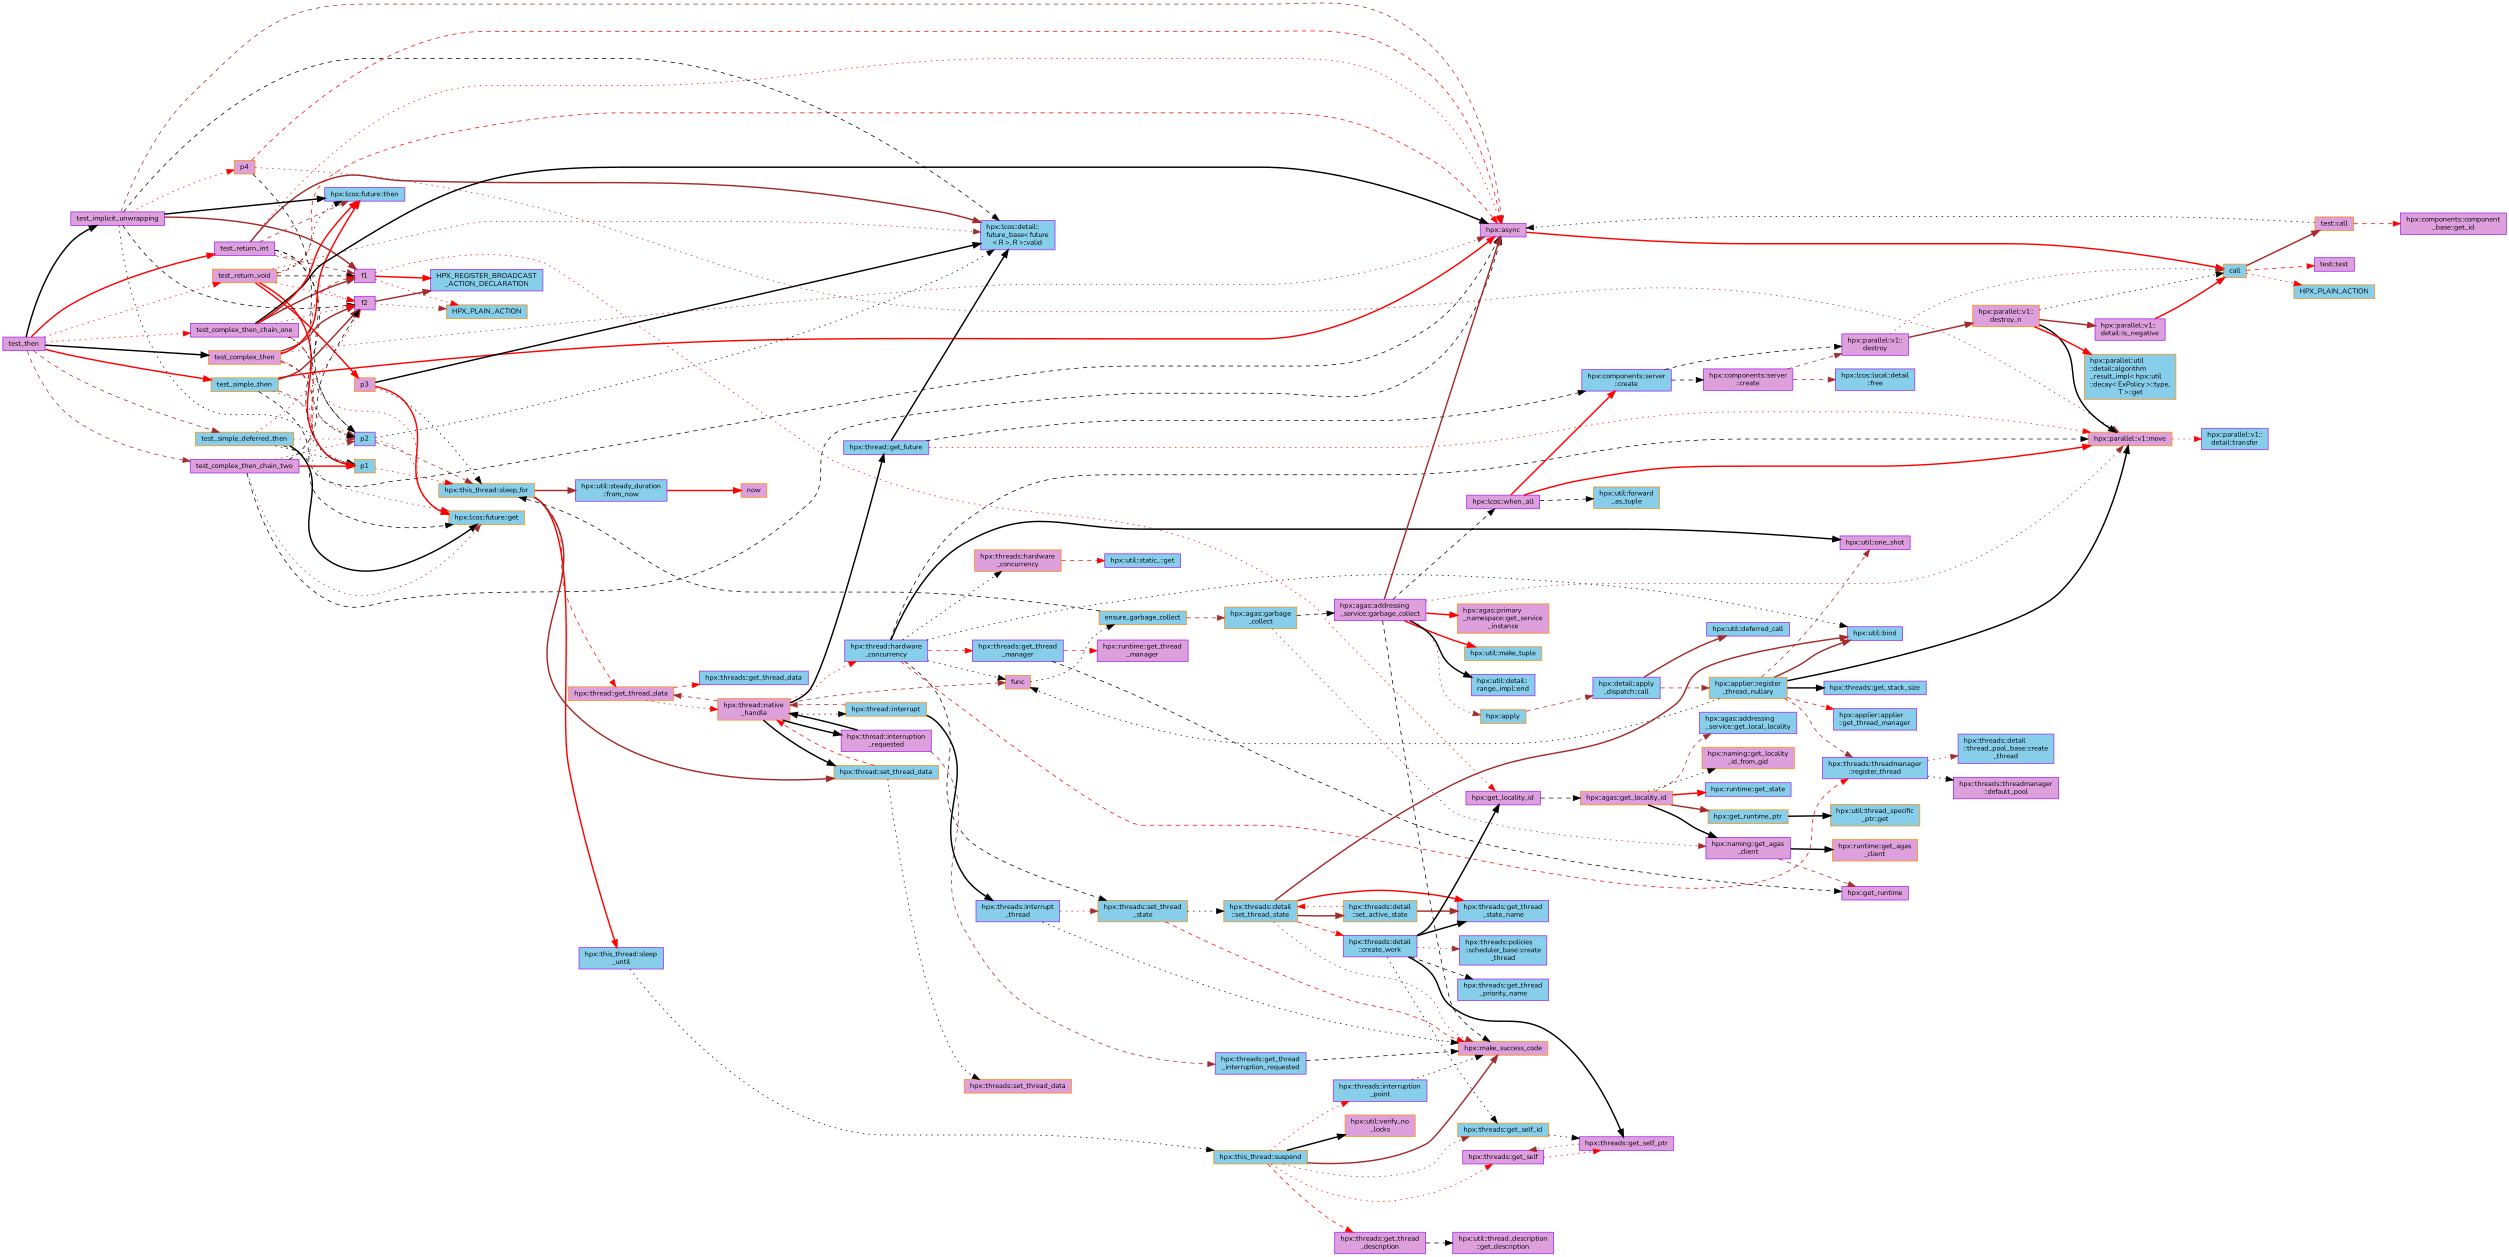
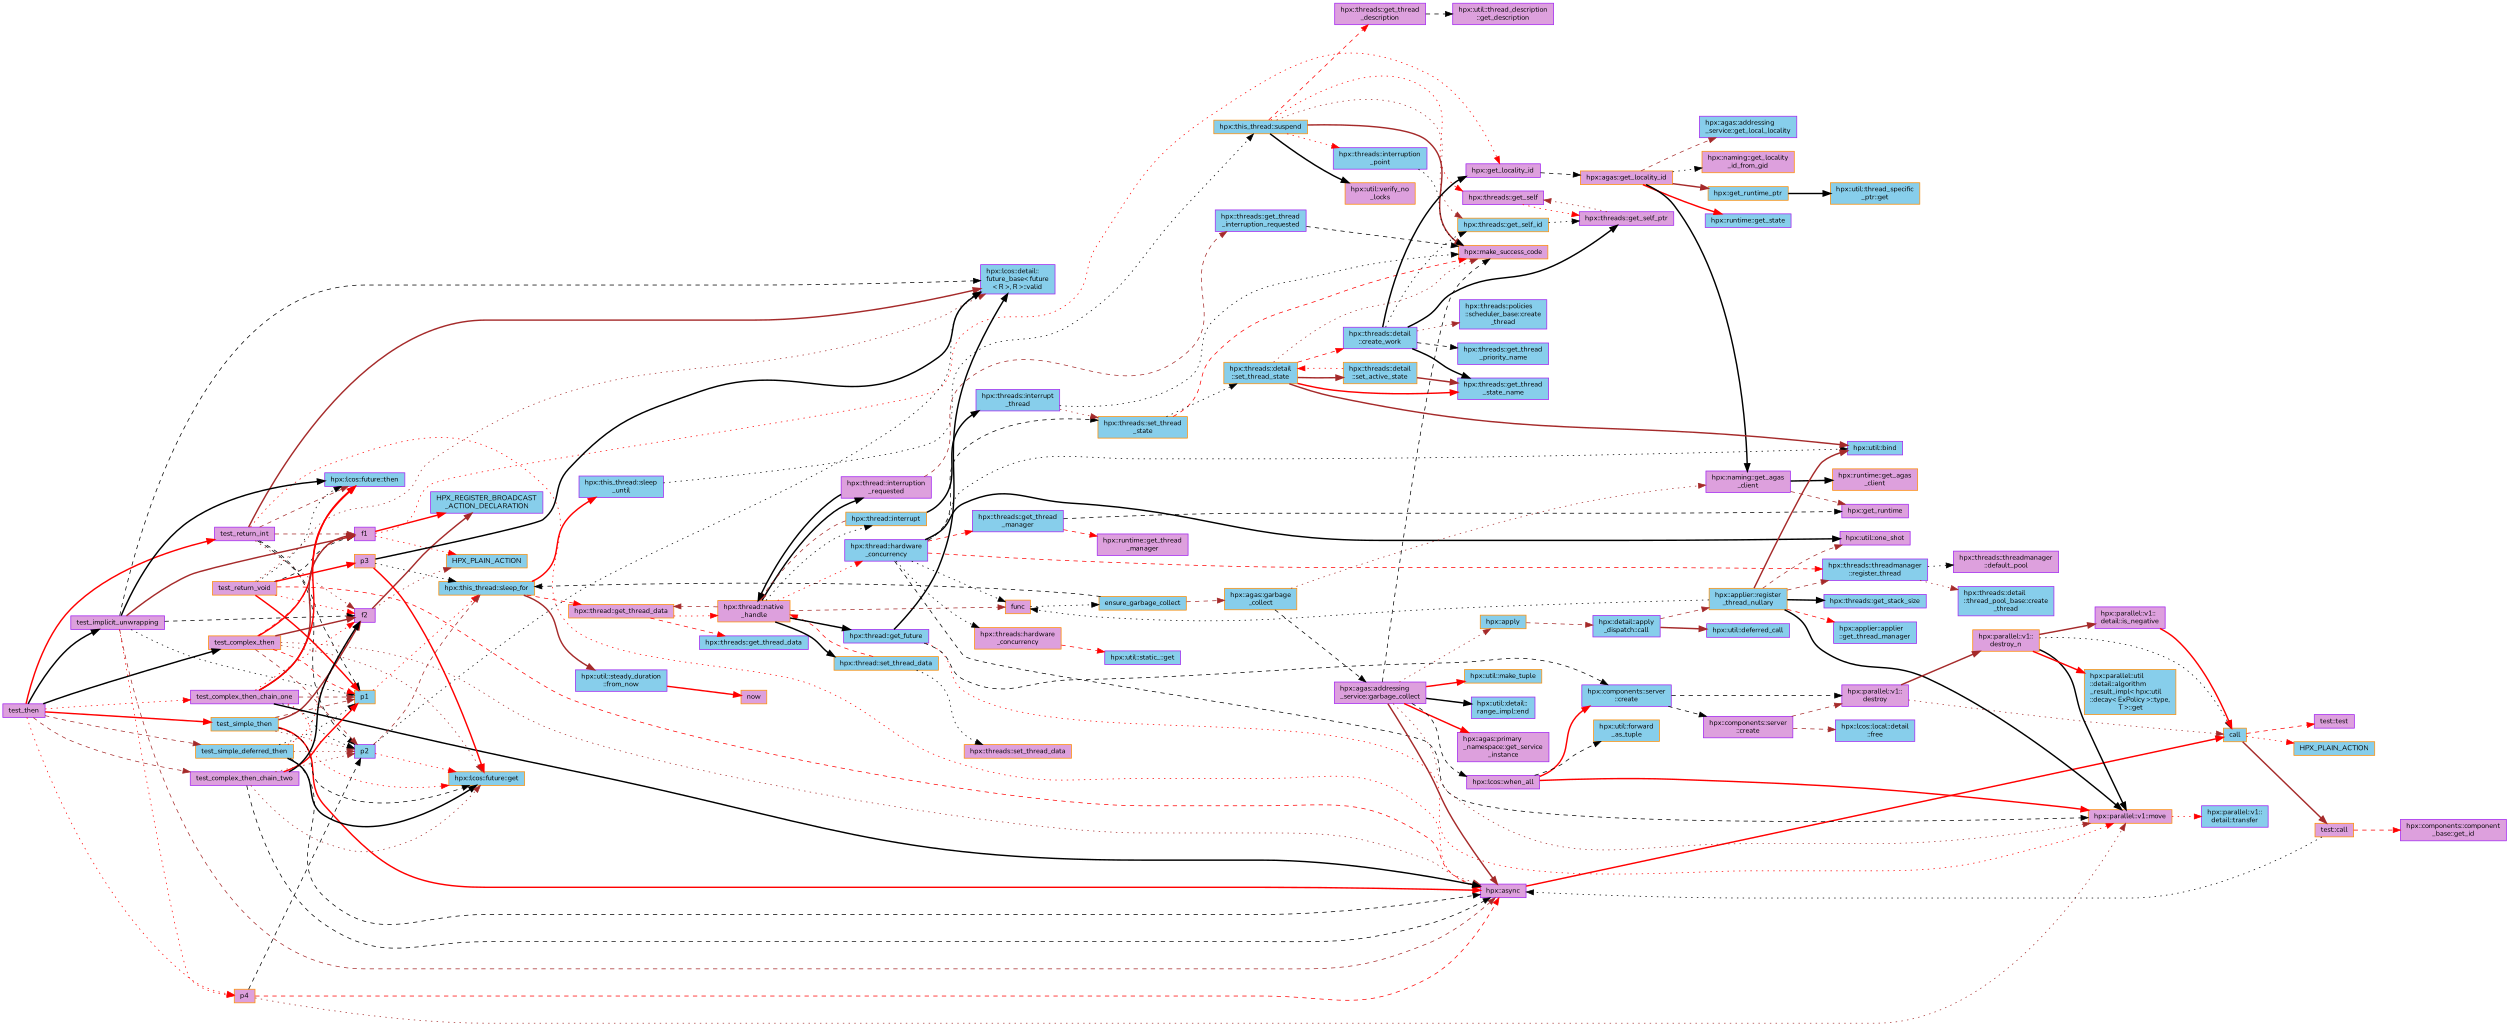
edge "test_then" -> "test_return_void": now "test_then" -> "p4"
edge "test_complex_then_chain_two" -> "f2": style dashed -> bold
node "hpx::agas::primary _namespace::get_service _instance": color darkorange -> purple
edge "hpx::this_thread::sleep_for" -> "hpx::thread::set_thread_data": removed
